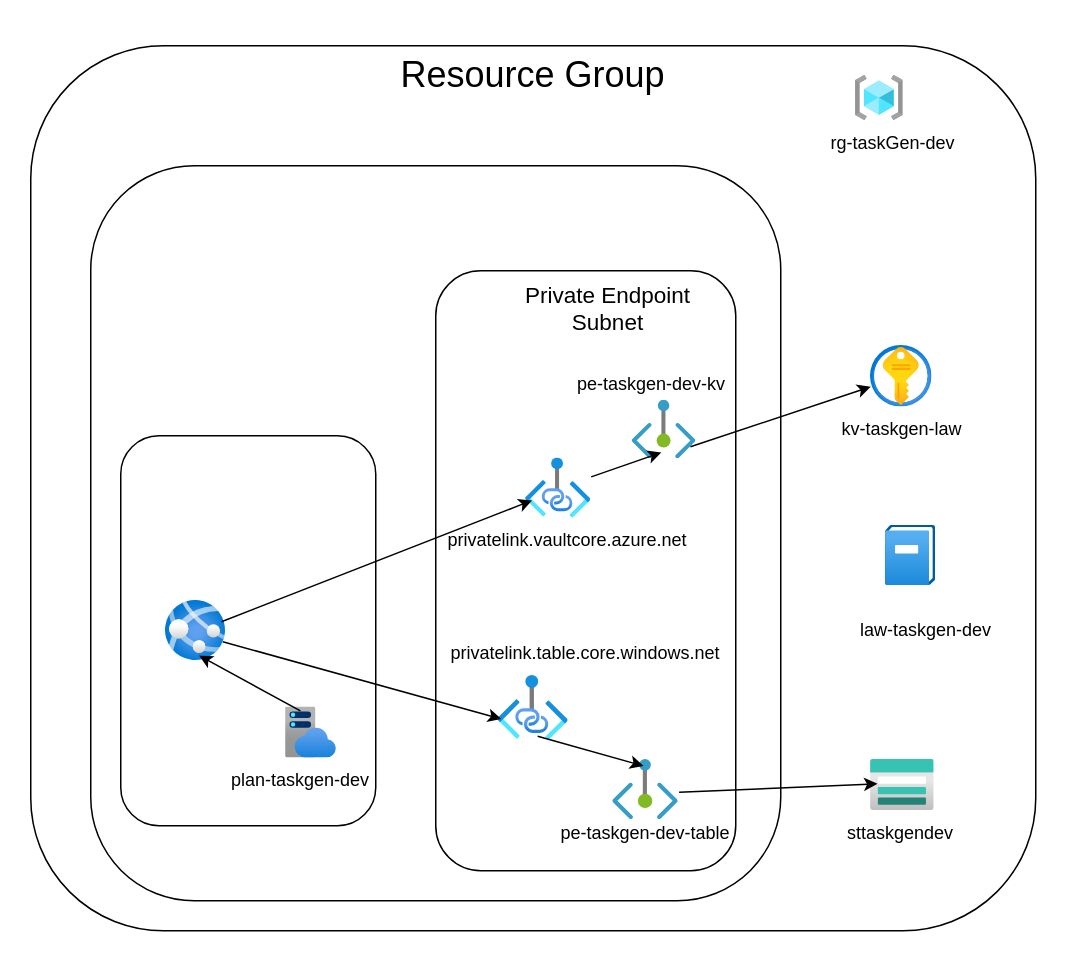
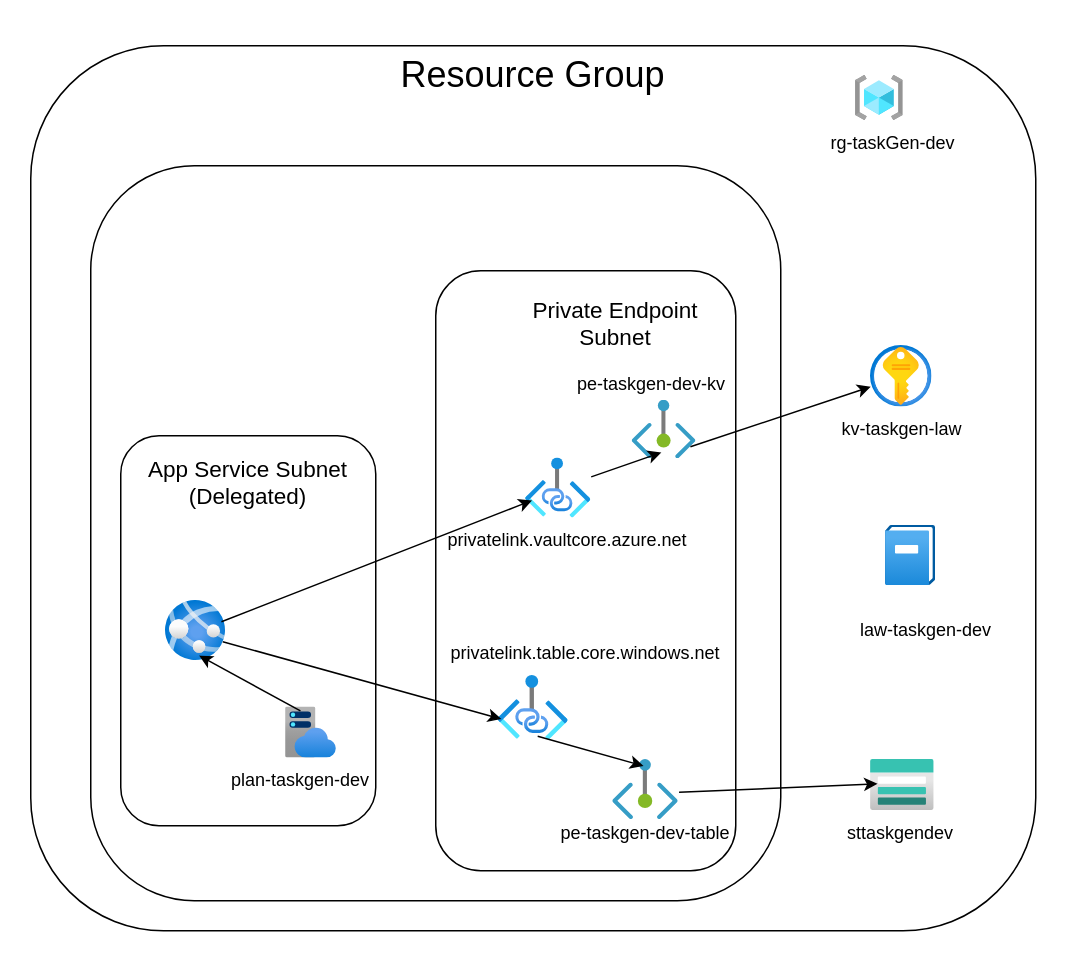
node "Private Endpoint Subnet": moved (608, 308) -> (616, 323)
node "App Service Subnet (Delegated)": added
